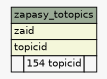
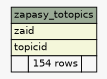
node "zapasy_totopics": text "154 topicid" -> "154 rows"
